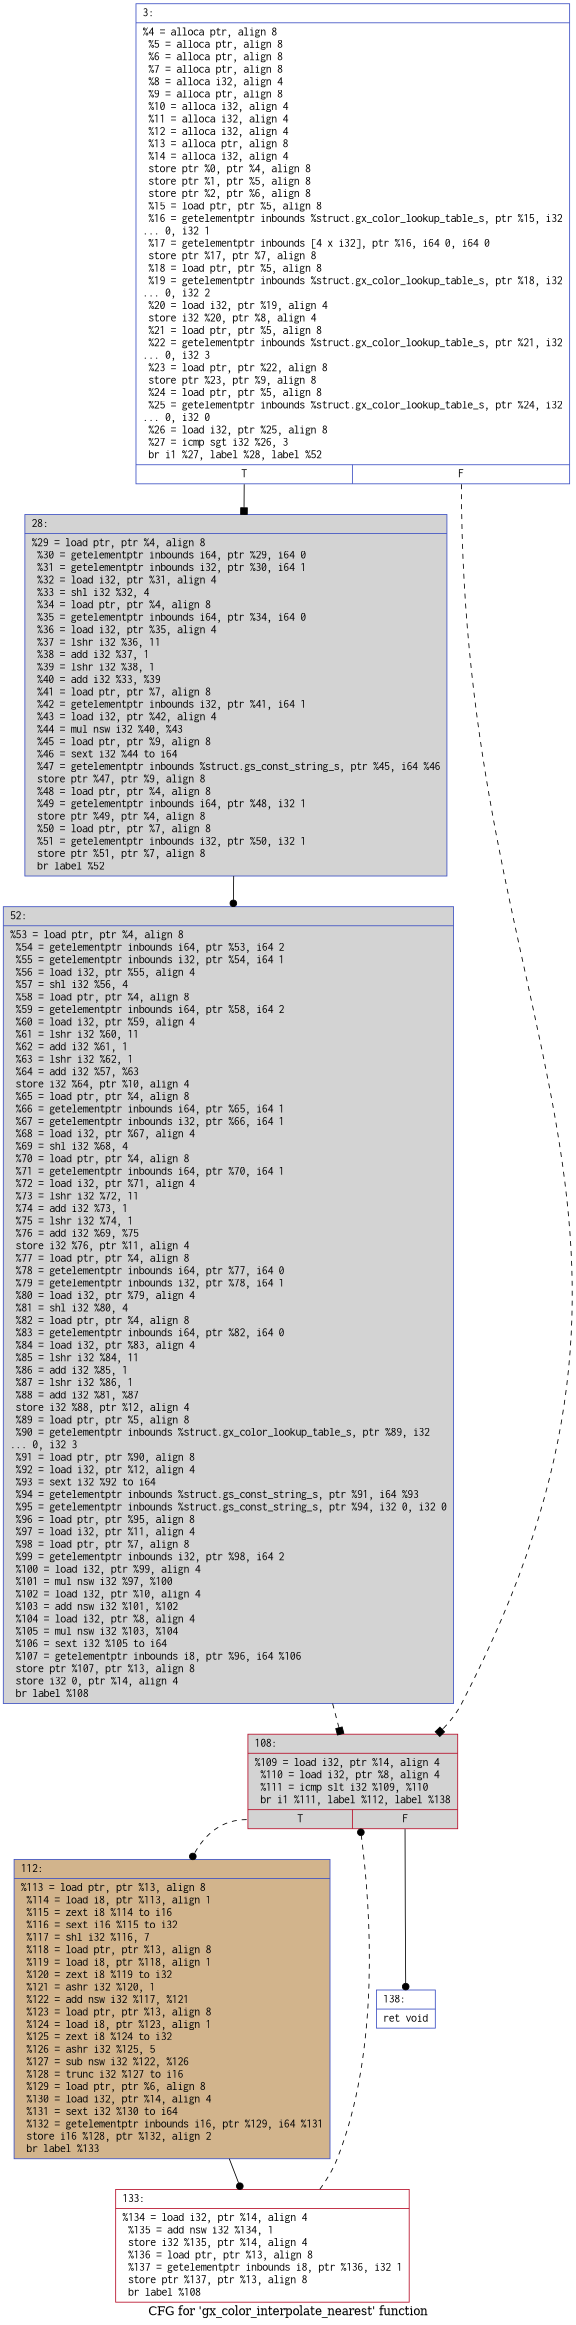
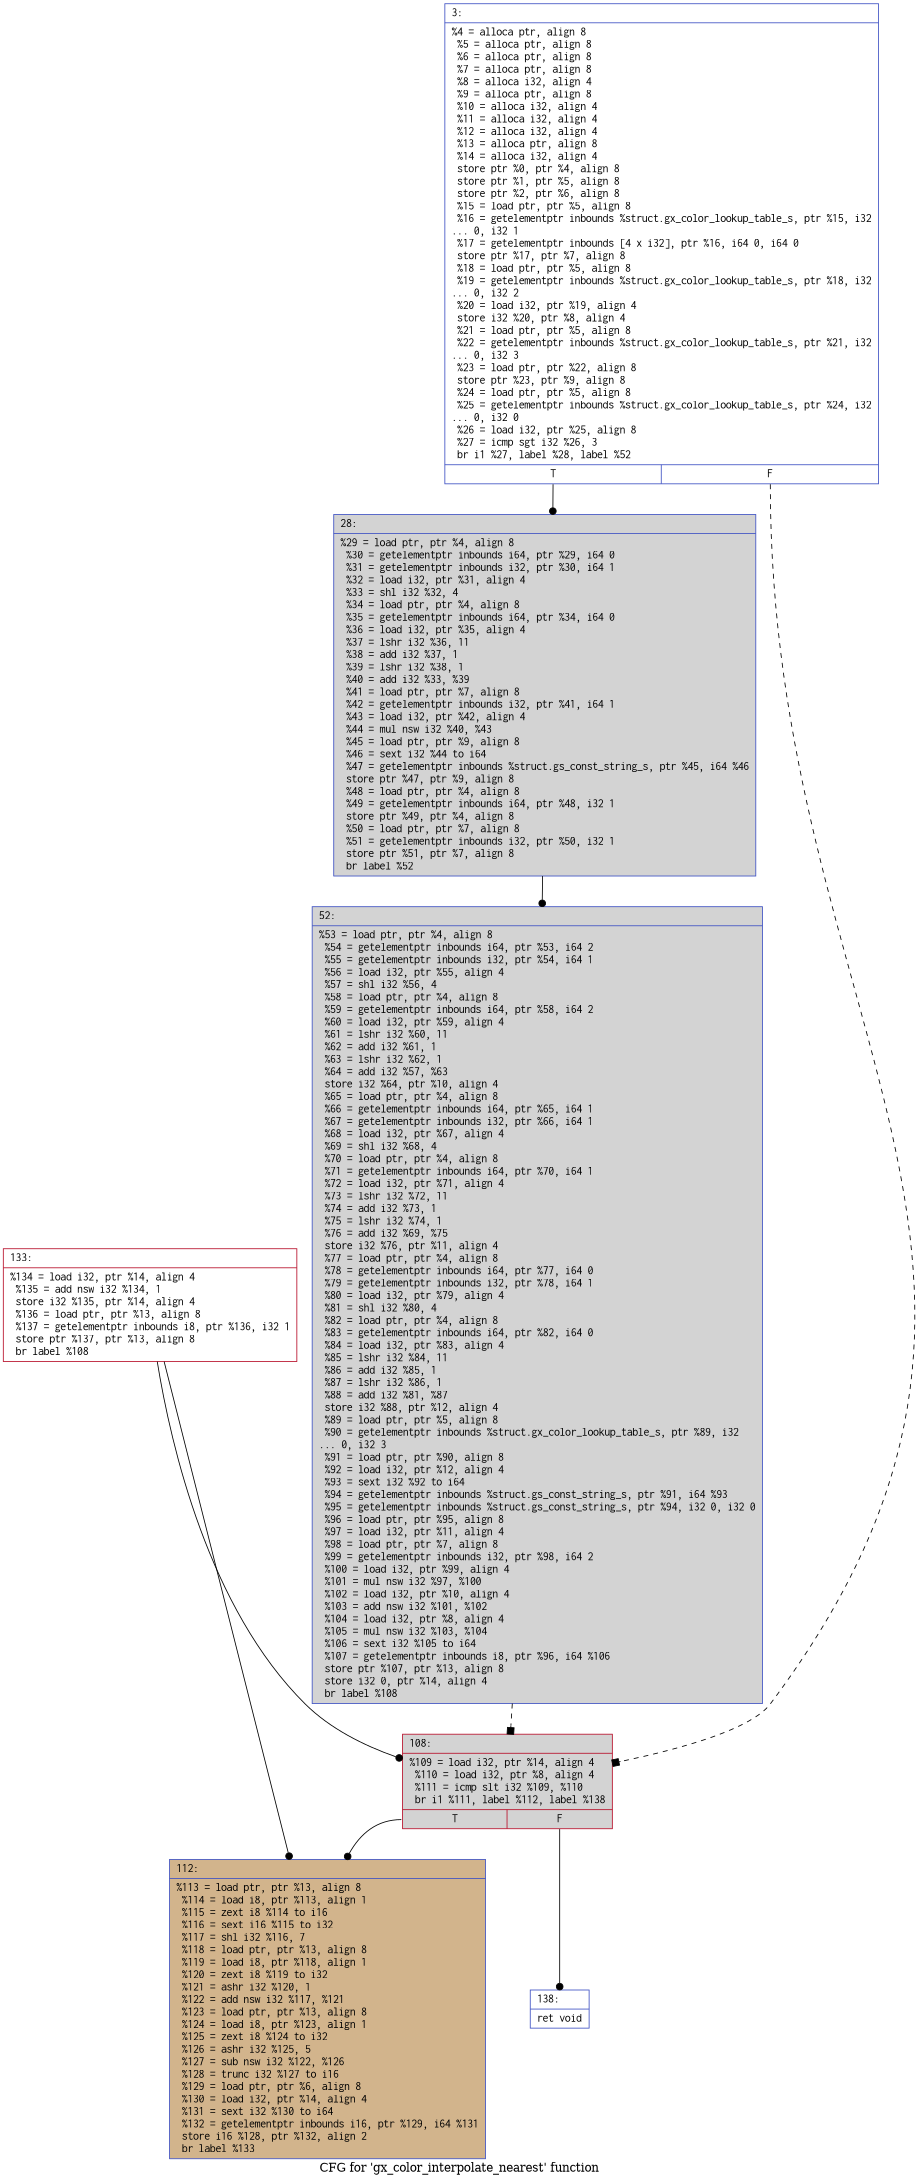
edge "3:" -> "28:": arrowhead box -> dot
edge "108:" -> "112:": style dashed -> solid
edge "133:" -> "108:": style dashed -> solid
edge "112:" -> "133:": reversed
